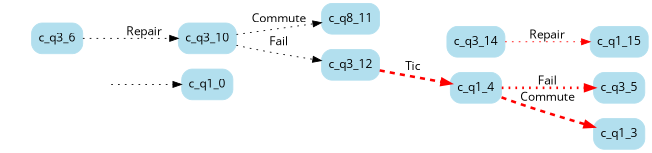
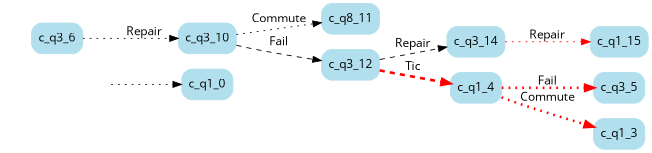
edge "c_q3_10" -> "c_q3_12": style dotted -> dashed
edge "c_q3_12" -> "c_q3_14": added, label "Repair"
edge "c_q1_4" -> "c_q1_3": style dashed -> dotted
